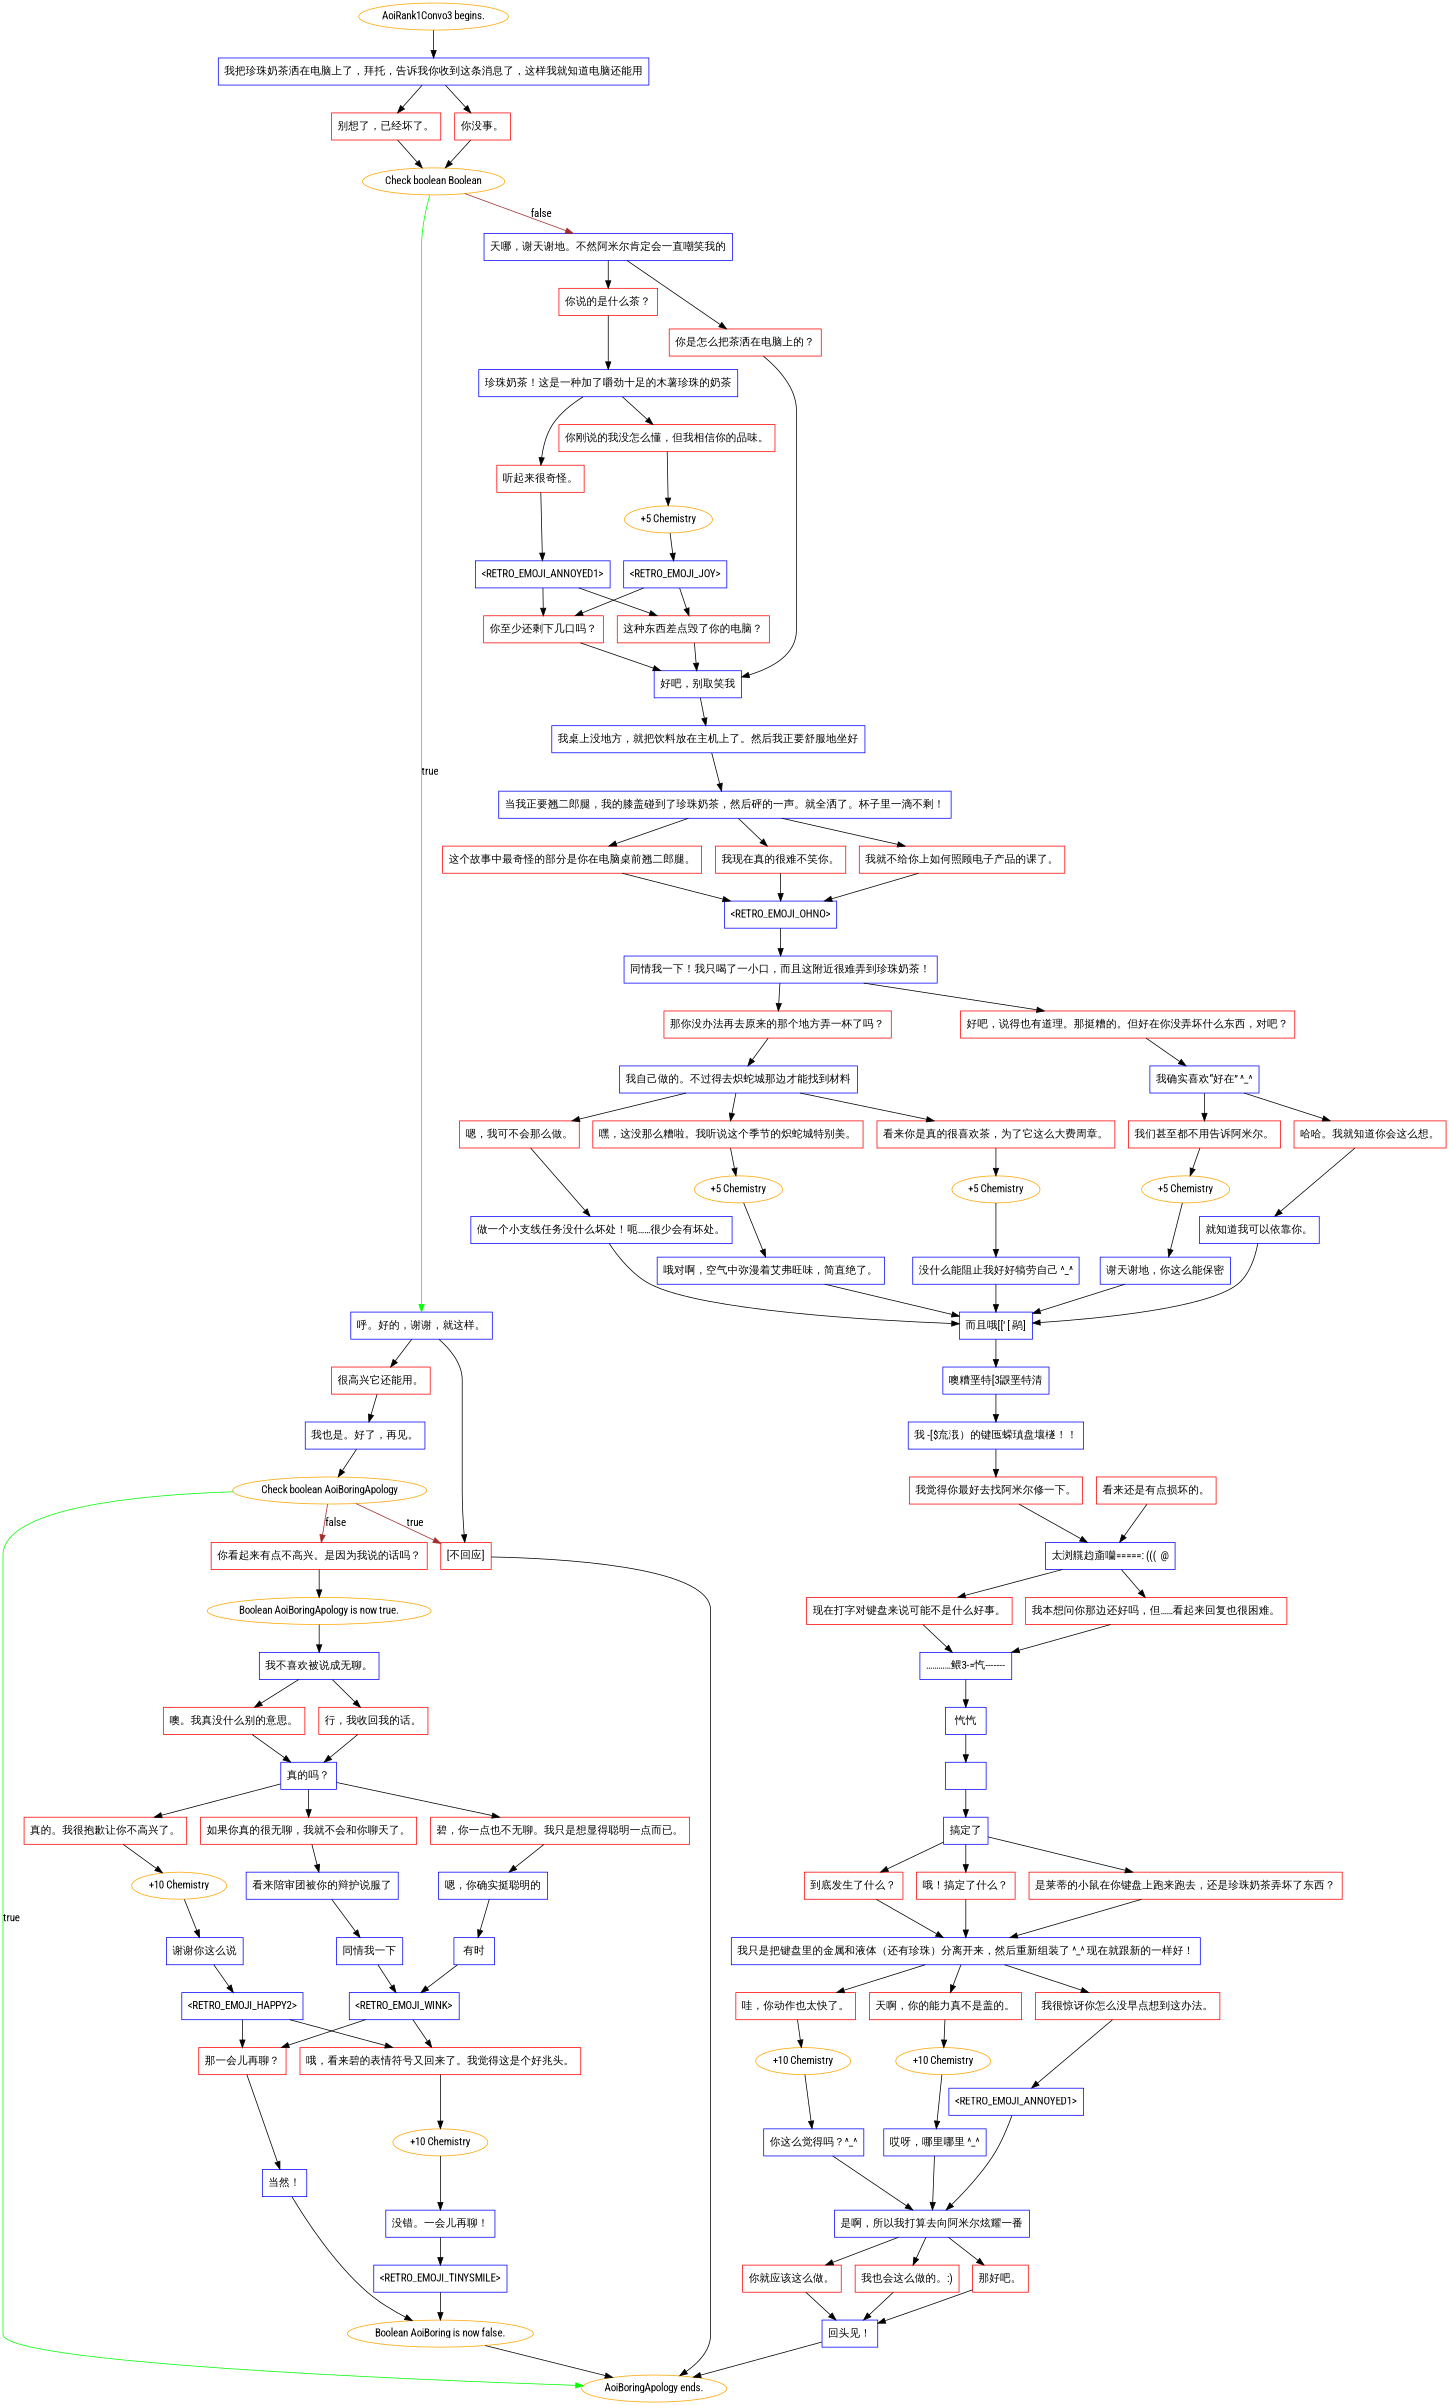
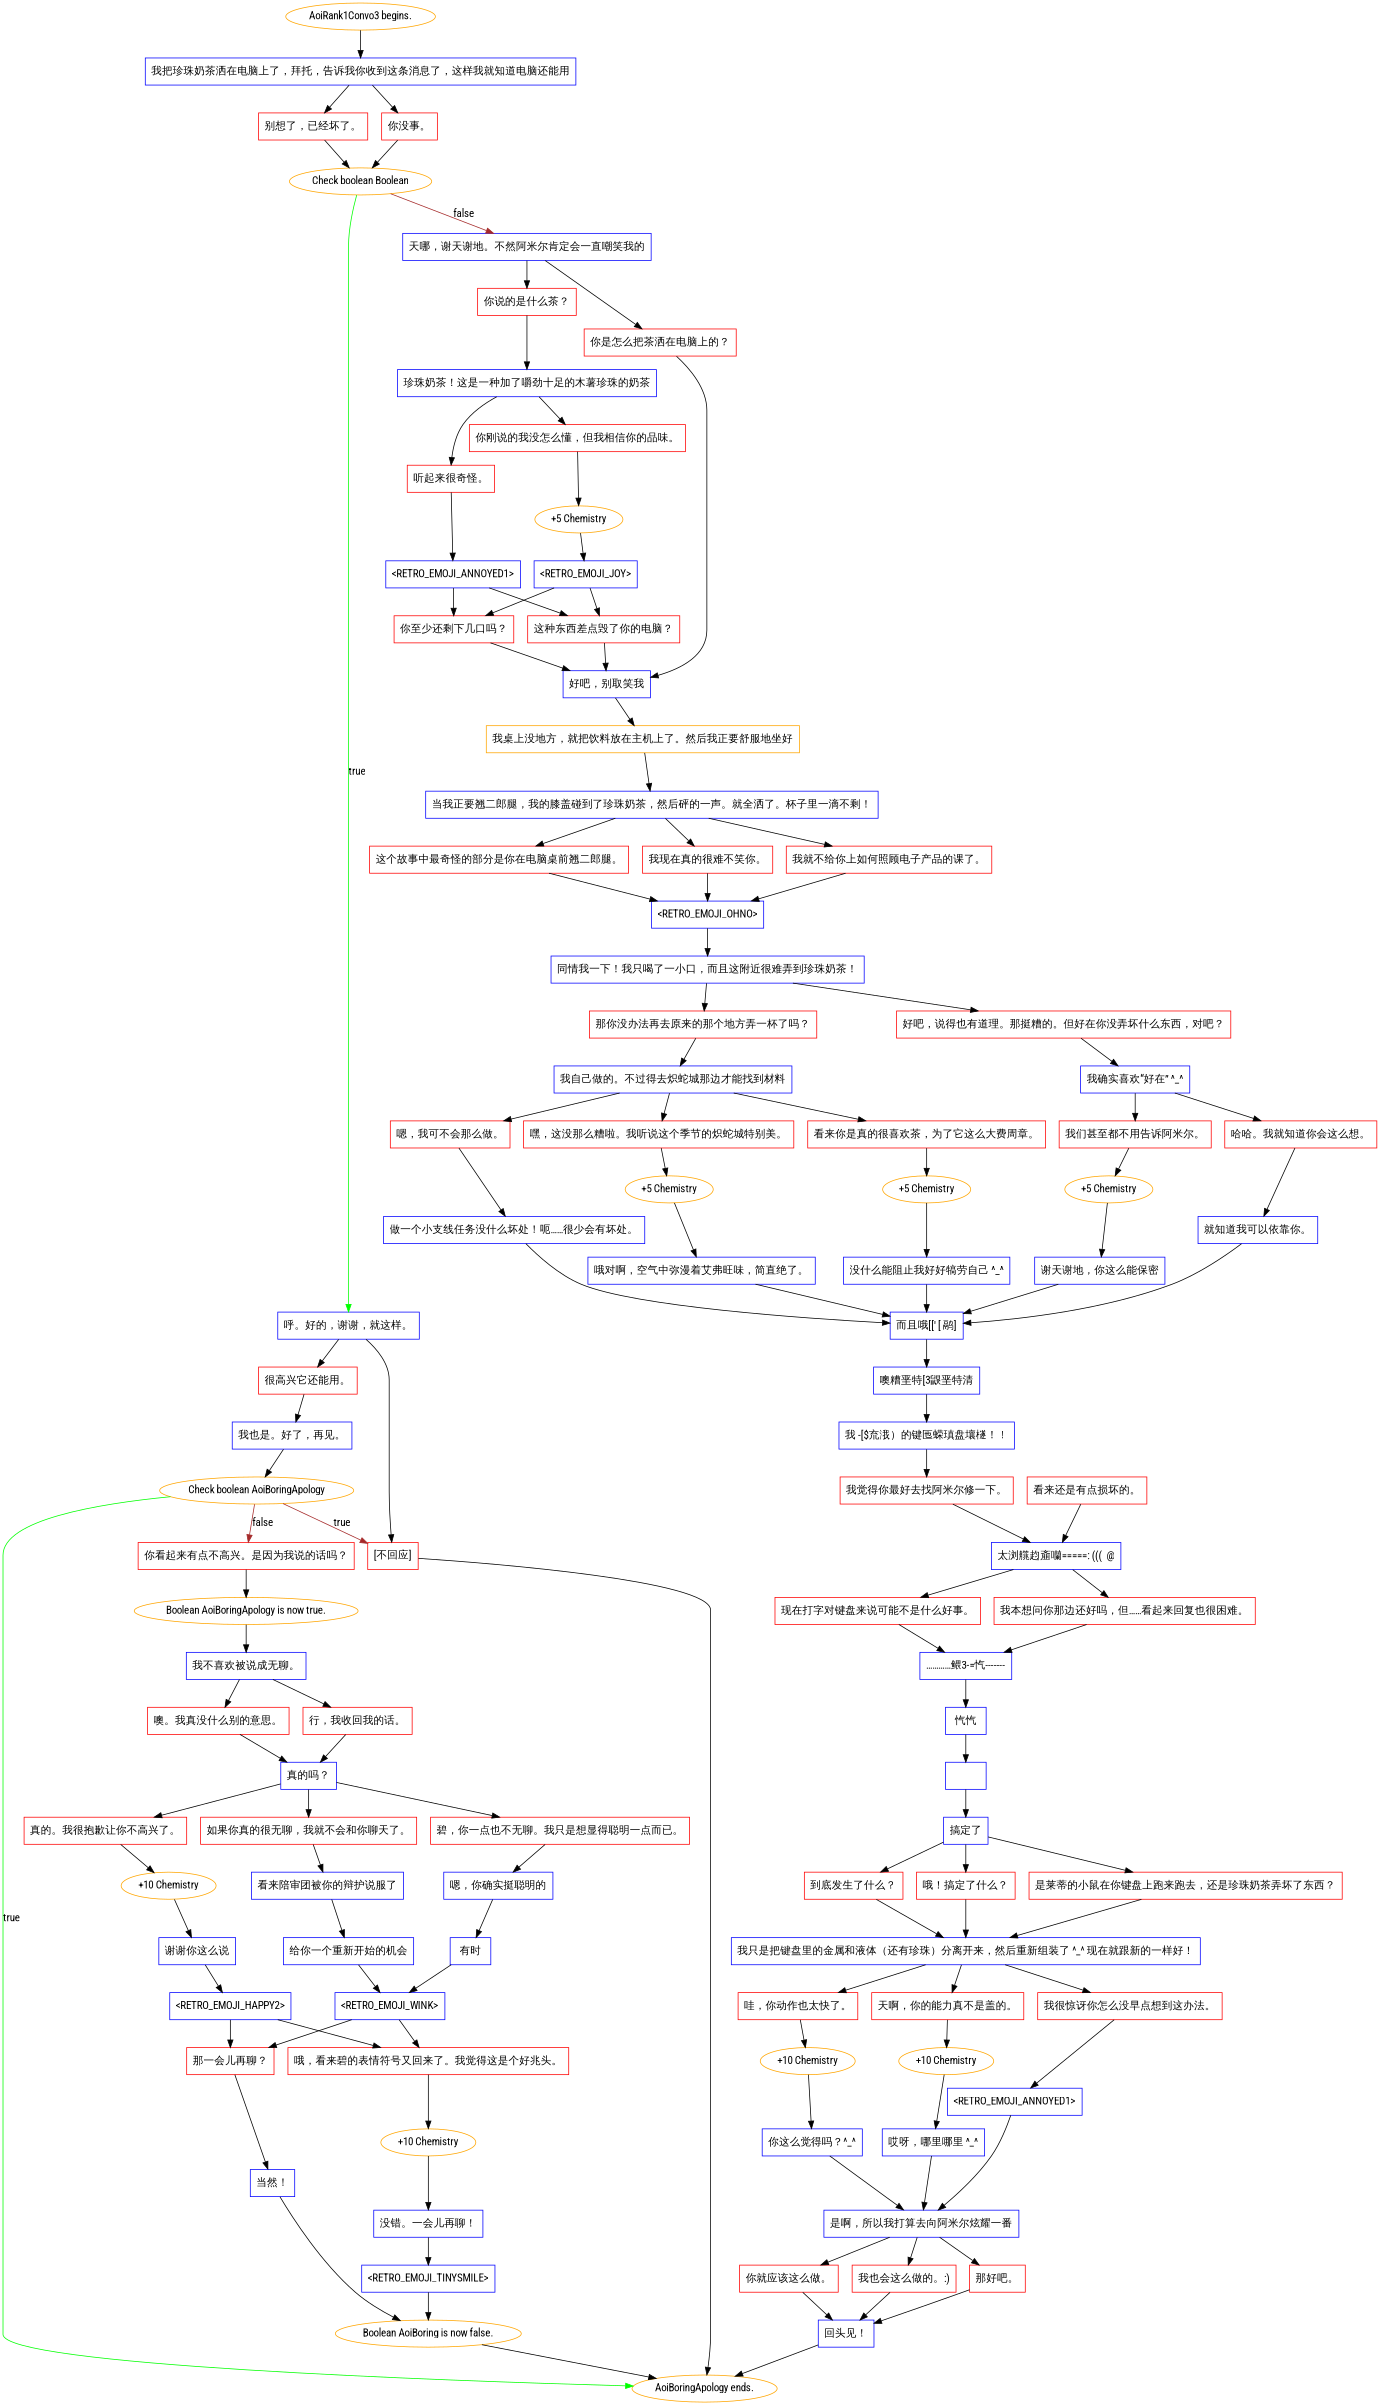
node "我桌上没地方，就把饮料放在主机上了。然后我正要舒服地坐好": color blue -> orange
node "同情我一下": label "同情我一下" -> "给你一个重新开始的机会"
